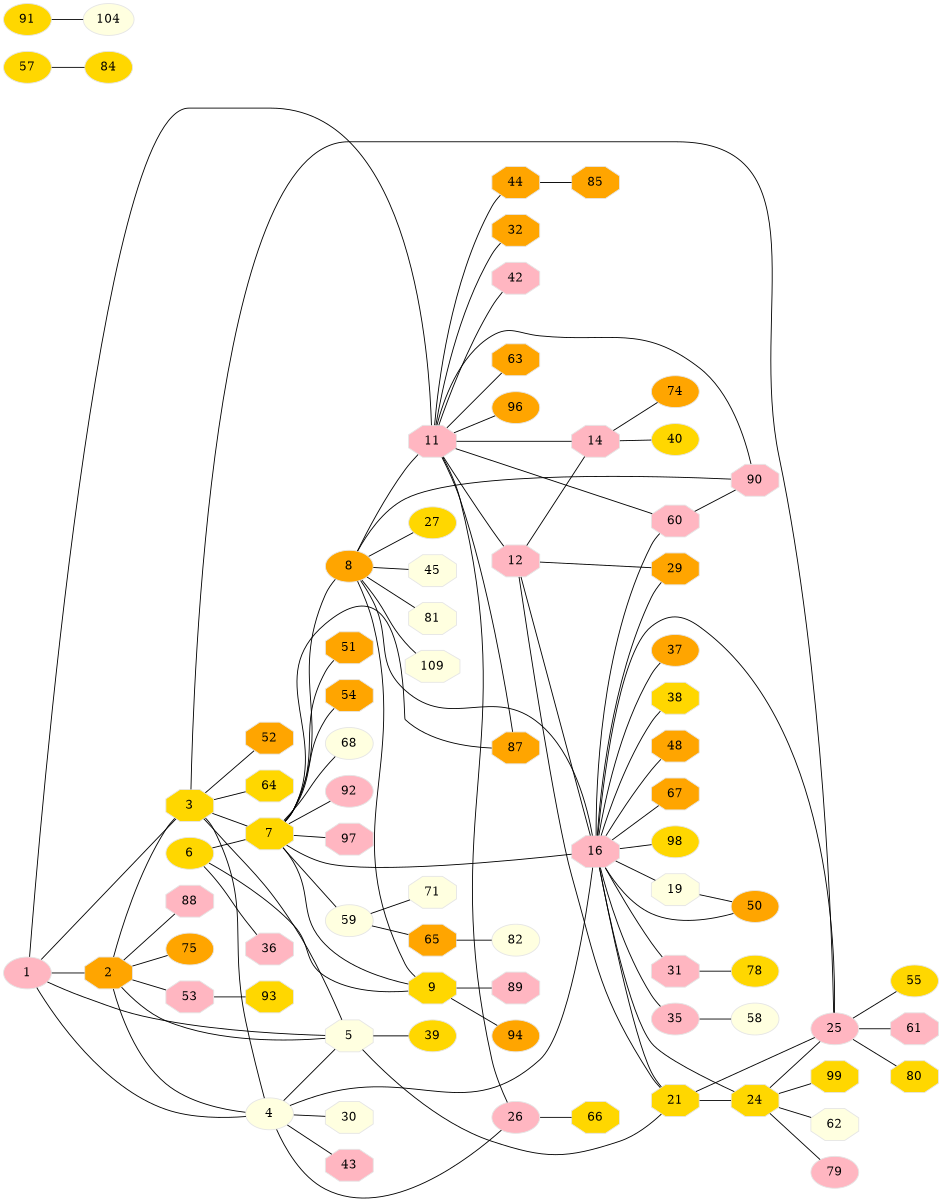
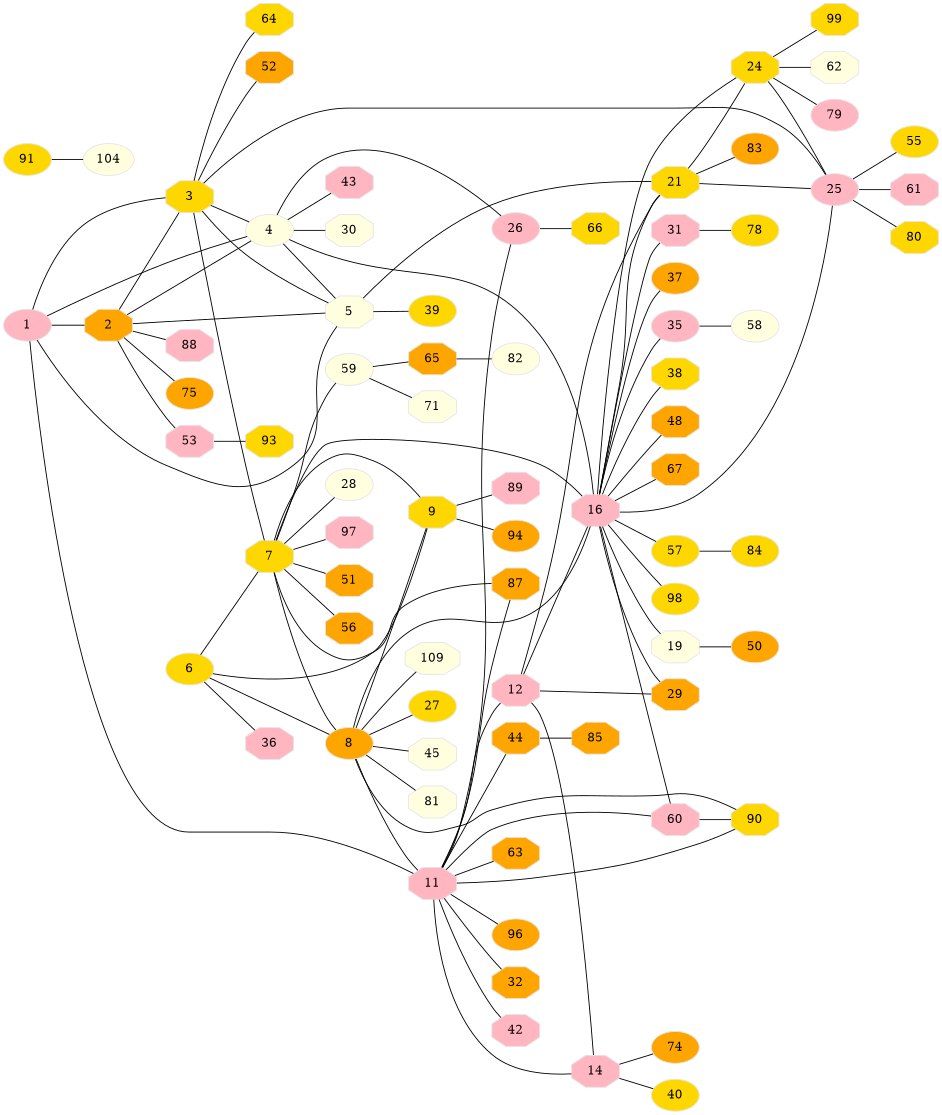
node "83": added
node "90": fillcolor lightpink -> gold
node "54": label "54" -> "56"
edge "6" -- "8": added
node "68": label "68" -> "28"
node "92": removed
edge "16" -- "50": now "16" -- "57"
